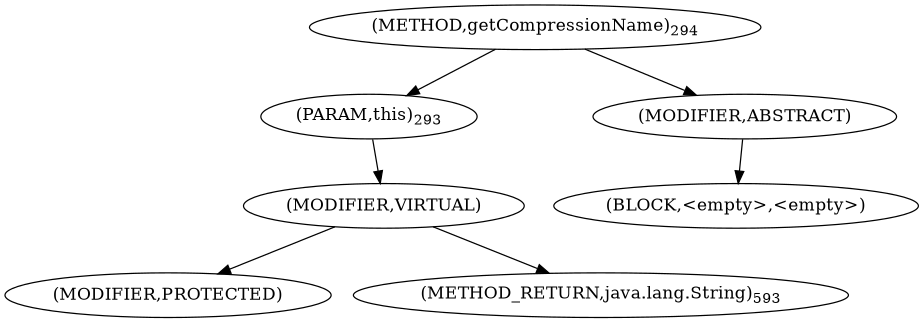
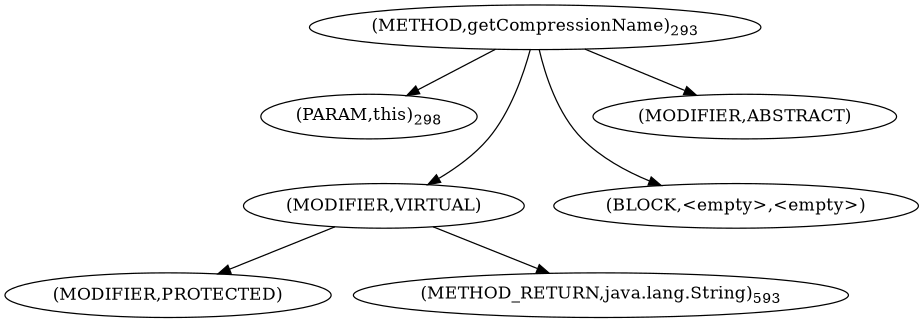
node "(METHOD,getCompressionName)": text "294" -> "293"
node "(PARAM,this)": text "293" -> "298"
edge "(PARAM,this)" -> "(MODIFIER,VIRTUAL)": now "(METHOD,getCompressionName)" -> "(MODIFIER,VIRTUAL)"
edge "(MODIFIER,ABSTRACT)" -> "(BLOCK,<empty>,<empty>)": now "(METHOD,getCompressionName)" -> "(BLOCK,<empty>,<empty>)"
